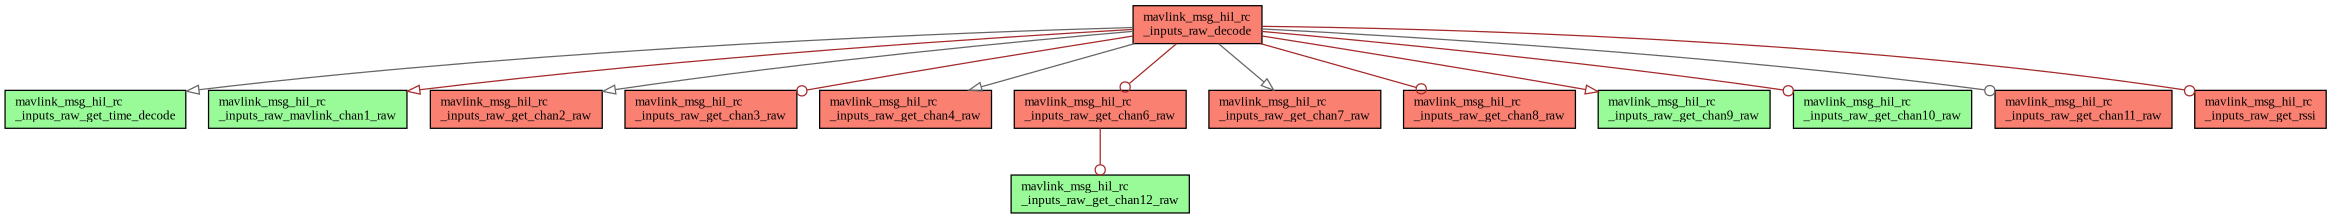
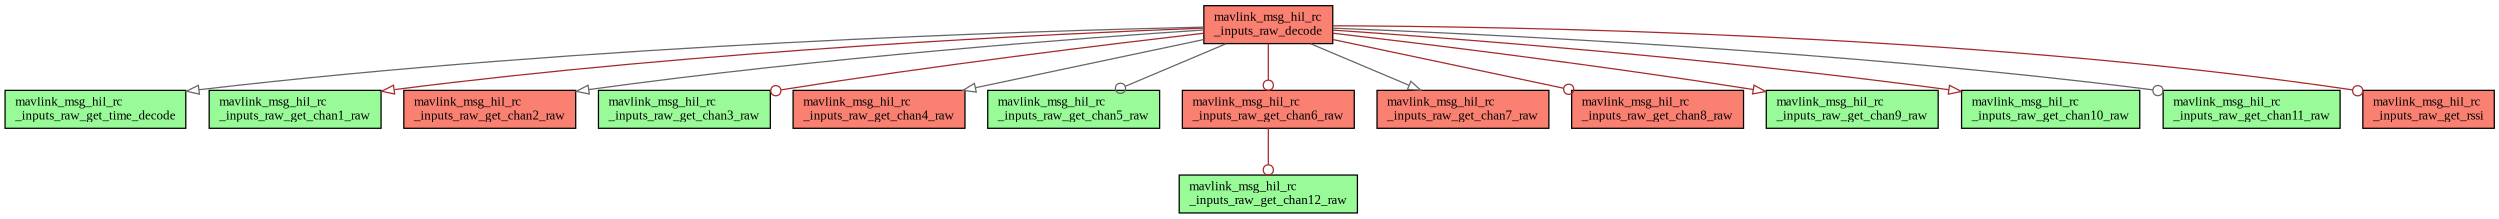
edge "mavlink_msg_hil_rc _inputs_raw_decode" -> "mavlink_msg_hil_rc _inputs_raw_get_chan10_raw": arrowhead odot -> onormal
node "mavlink_msg_hil_rc _inputs_raw_mavlink_chan1_raw": label "mavlink_msg_hil_rc _inputs_raw_mavlink_chan1_raw" -> "mavlink_msg_hil_rc _inputs_raw_get_chan1_raw"
node "mavlink_msg_hil_rc _inputs_raw_get_chan3_raw": fillcolor salmon -> palegreen
node "mavlink_msg_hil_rc _inputs_raw_get_chan5_raw": added
node "mavlink_msg_hil_rc _inputs_raw_get_chan11_raw": fillcolor salmon -> palegreen
